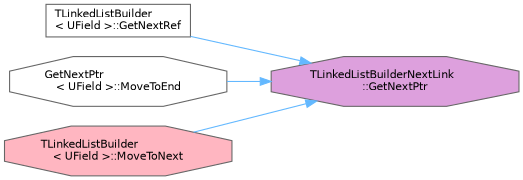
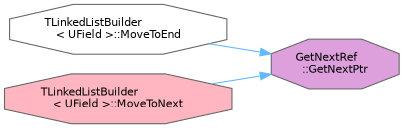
node "TLinkedListBuilder < UField >::GetNextRef": removed
node "GetNextPtr < UField >::MoveToEnd": label "GetNextPtr < UField >::MoveToEnd" -> "TLinkedListBuilder < UField >::MoveToEnd"
node "TLinkedListBuilderNextLink ::GetNextPtr": label "TLinkedListBuilderNextLink ::GetNextPtr" -> "GetNextRef ::GetNextPtr"
